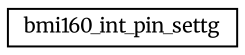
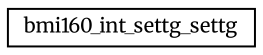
node "bmi160_int_pin_settg": label "bmi160_int_pin_settg" -> "bmi160_int_settg_settg"
